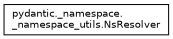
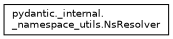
node "pydantic._namespace. _namespace_utils.NsResolver": label "pydantic._namespace. _namespace_utils.NsResolver" -> "pydantic._internal. _namespace_utils.NsResolver"
